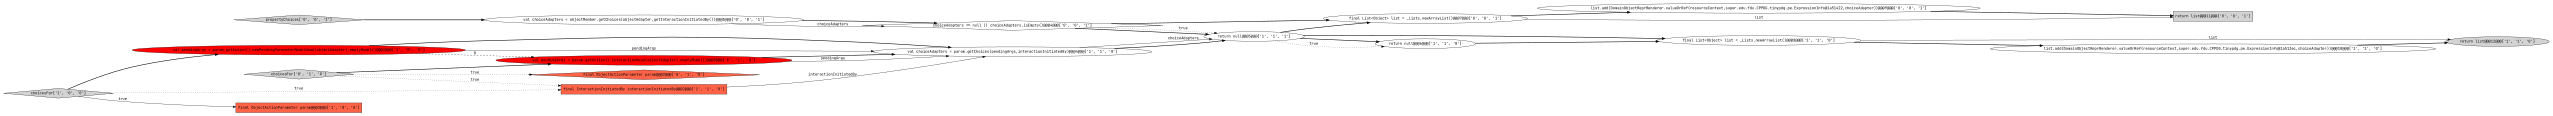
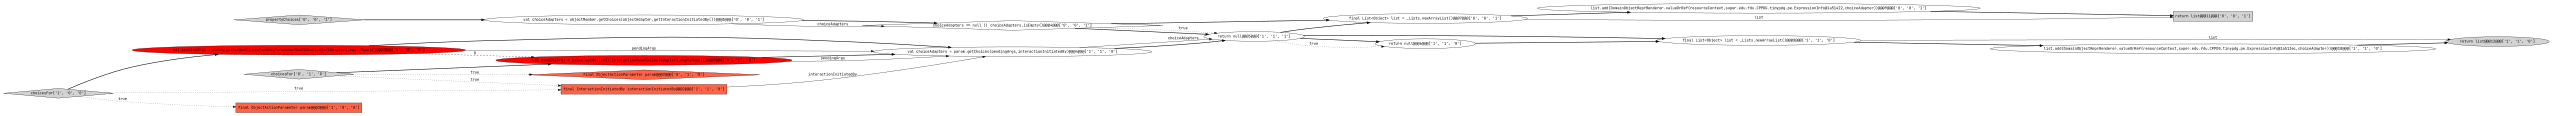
edge "choicesFor['1', '0', '0']" -> "final ObjectActionParameter param@@@2@@@['1', '0', '0']": style solid -> dotted
